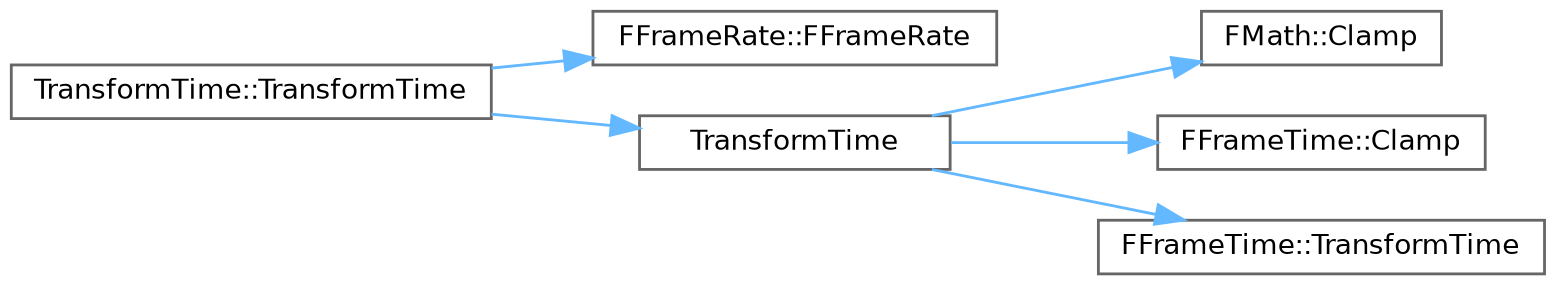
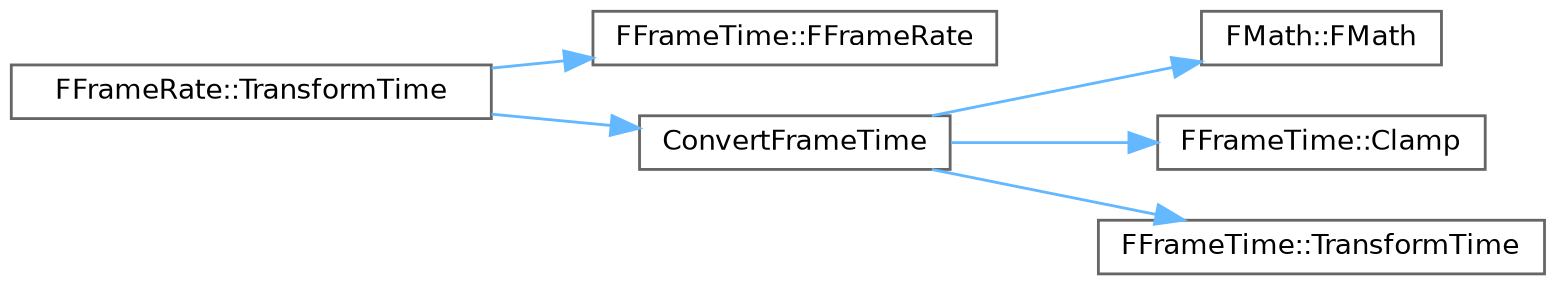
node "FFrameRate::FFrameRate": label "FFrameRate::FFrameRate" -> "FFrameTime::FFrameRate"
node "FMath::Clamp": label "FMath::Clamp" -> "FMath::FMath"
node "TransformTime::TransformTime": label "TransformTime::TransformTime" -> "FFrameRate::TransformTime"
node "TransformTime": label "TransformTime" -> "ConvertFrameTime"
